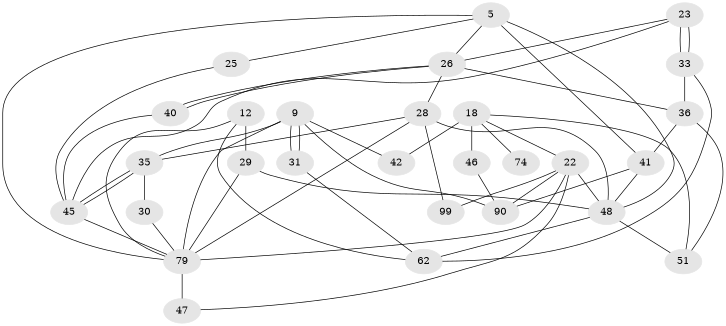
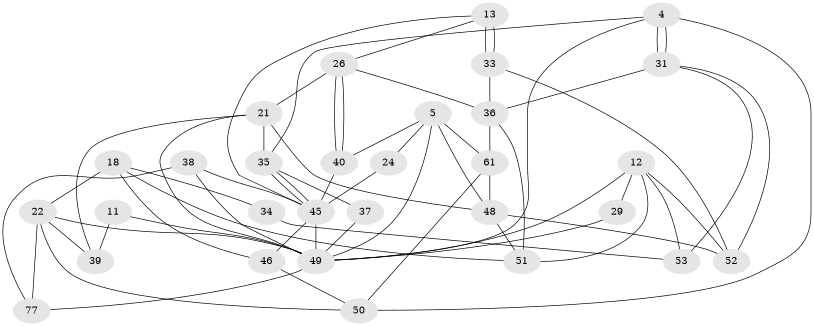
node "23": label "23" -> "13"
edge "5" -- "26": now "5" -- "40"
node "25": label "25" -> "24"
edge "31" -- "36": added
node "9": label "9" -> "4"
node "28": label "28" -> "21"
node "38": added
node "42": removed
node "74": label "74" -> "34"
node "41": label "41" -> "61"
edge "22" -- "48": removed
edge "29" -- "48": removed
node "11": added
node "30": label "30" -> "37"
node "99": label "99" -> "39"
node "90": label "90" -> "50"
edge "45" -- "46": added
edge "12" -- "51": added
node "79": label "79" -> "49"
node "62": label "62" -> "52"
node "53": added
node "47": label "47" -> "77"
